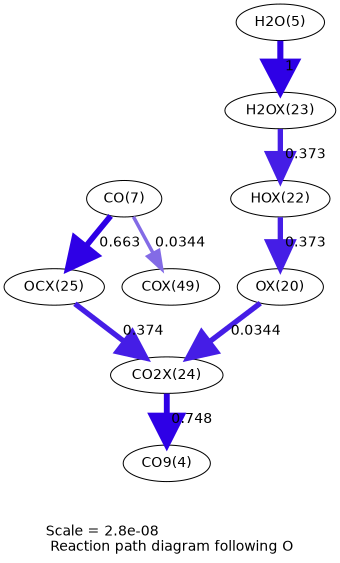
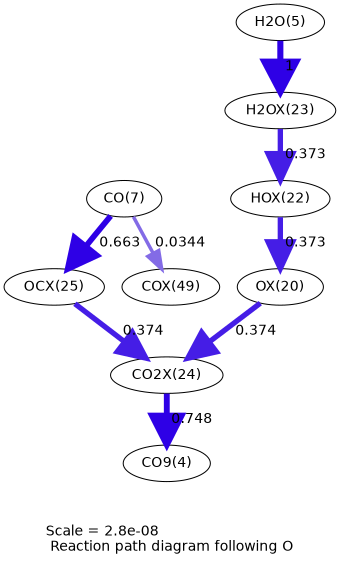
edge "OX(20)" -> "CO2X(24)": label " 0.0344" -> " 0.374"
